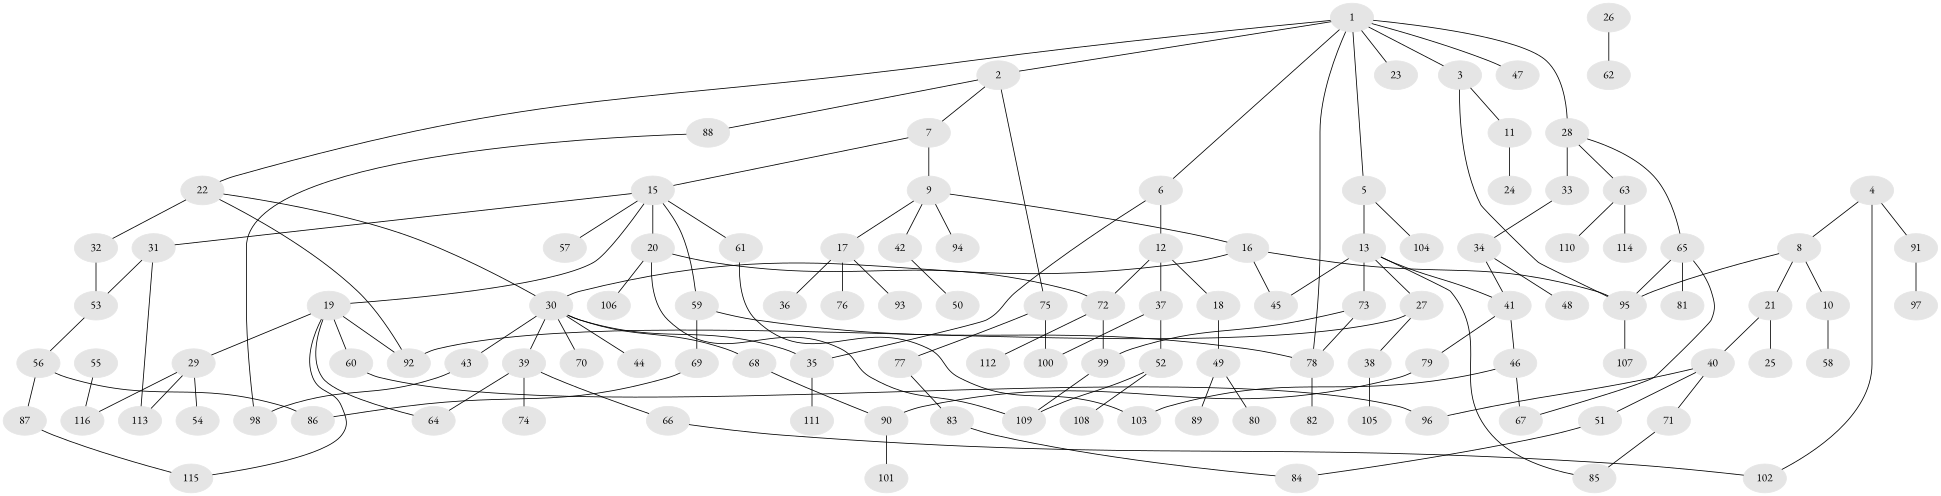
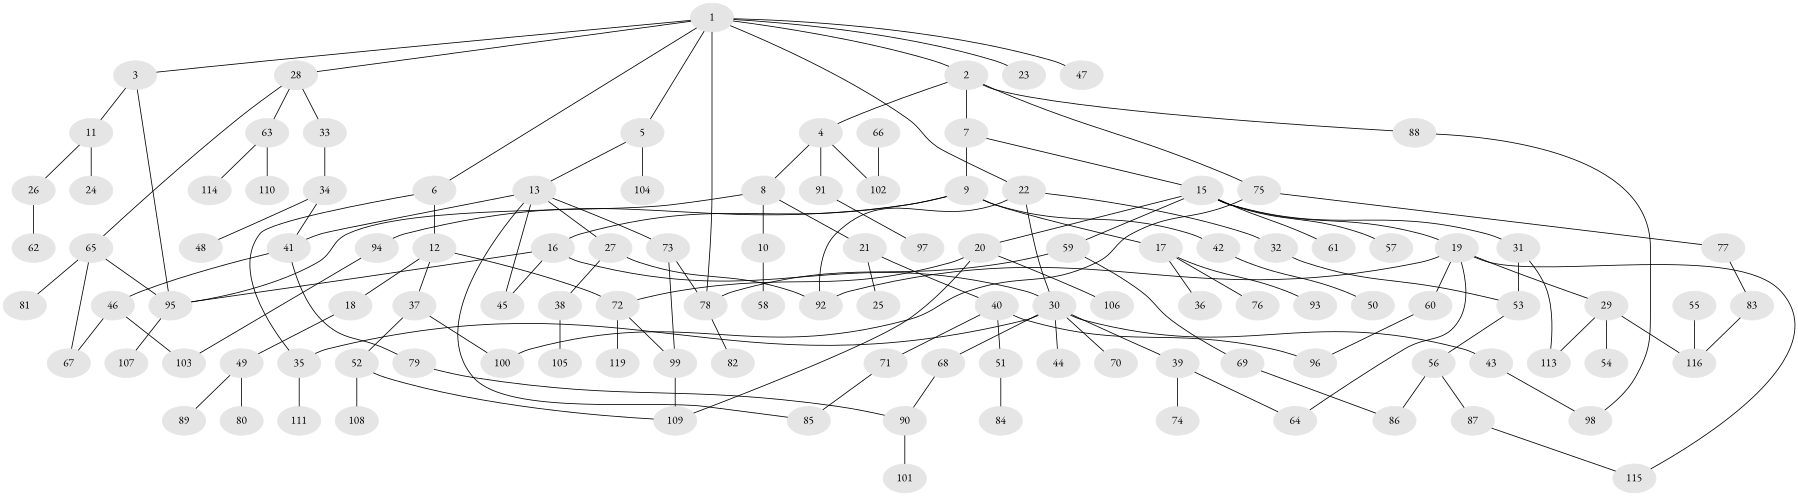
edge "2" -- "4": added
edge "11" -- "26": added
edge "61" -- "103": now "94" -- "103"
node "112": label "112" -> "119"
edge "39" -- "66": removed
edge "83" -- "84": now "83" -- "116"
